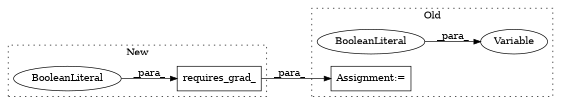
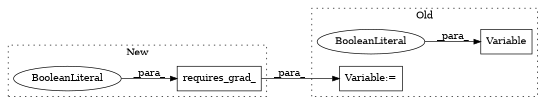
node "Variable": shape ellipse -> box
node "Assignment:=": label "Assignment:=" -> "Variable:="
